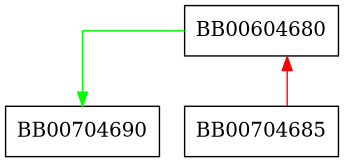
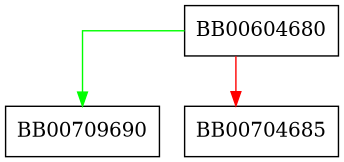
edge "BB00704685" -> "BB00604680": reversed
node "BB00704690": label "BB00704690" -> "BB00709690"
